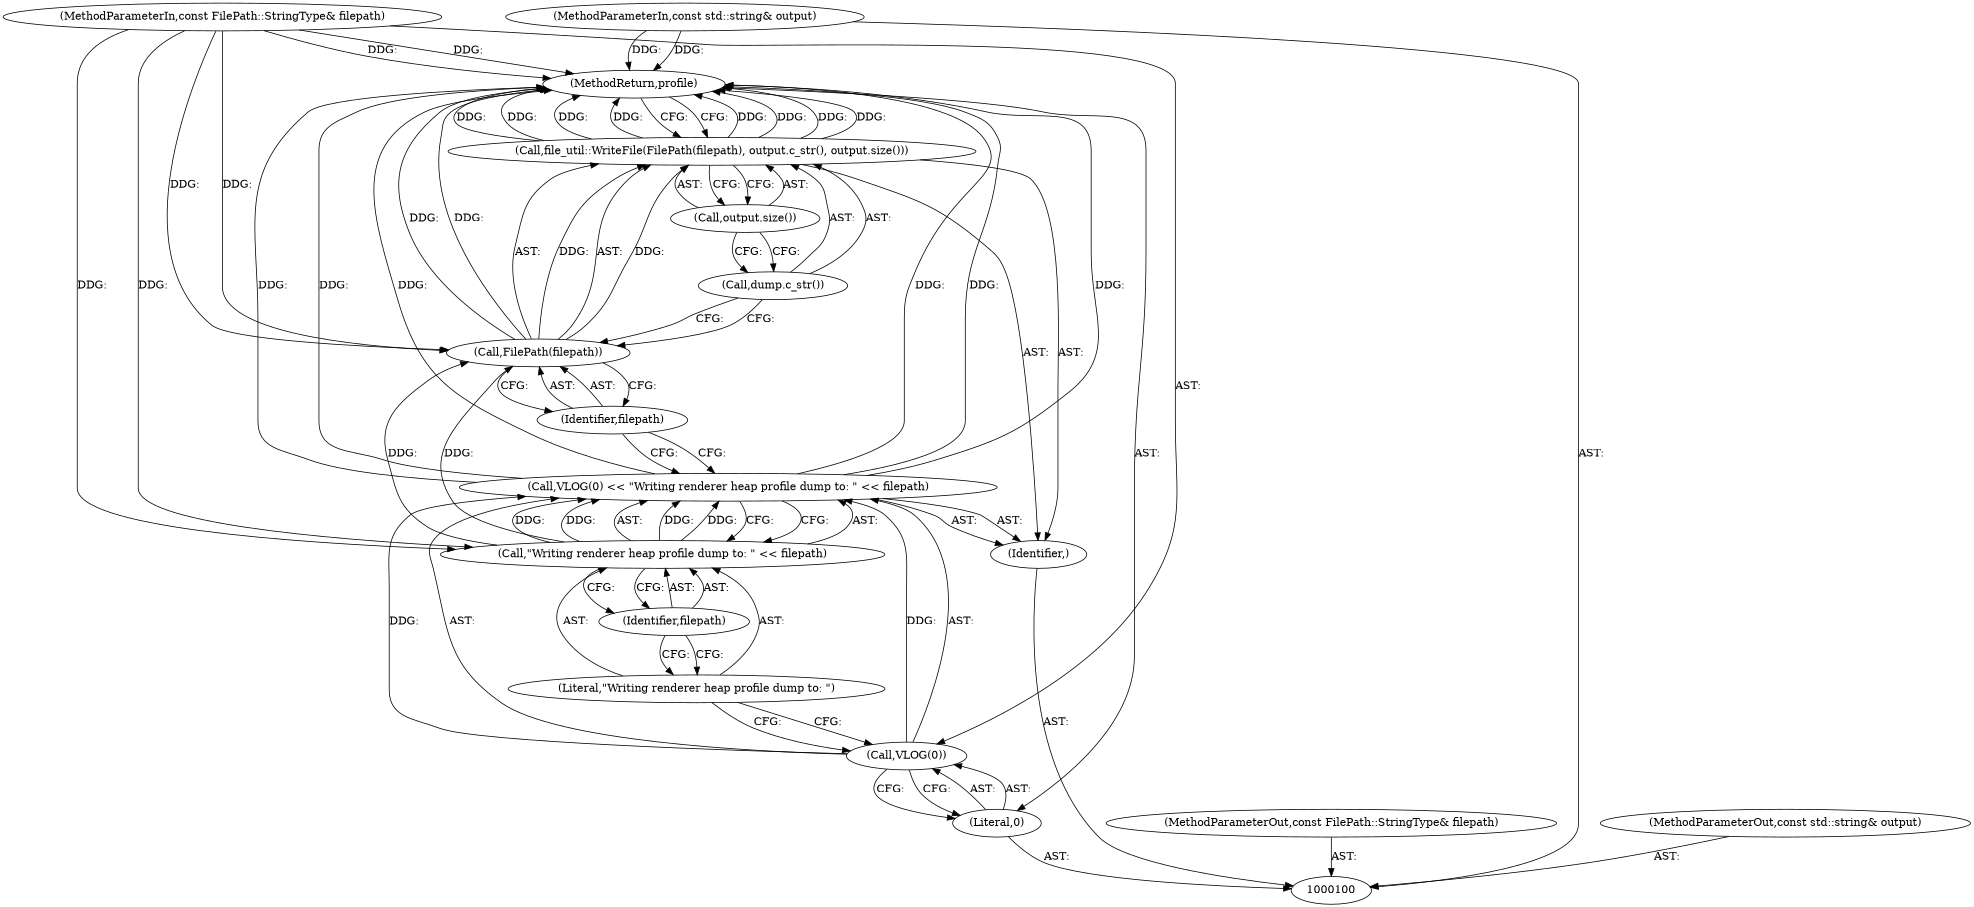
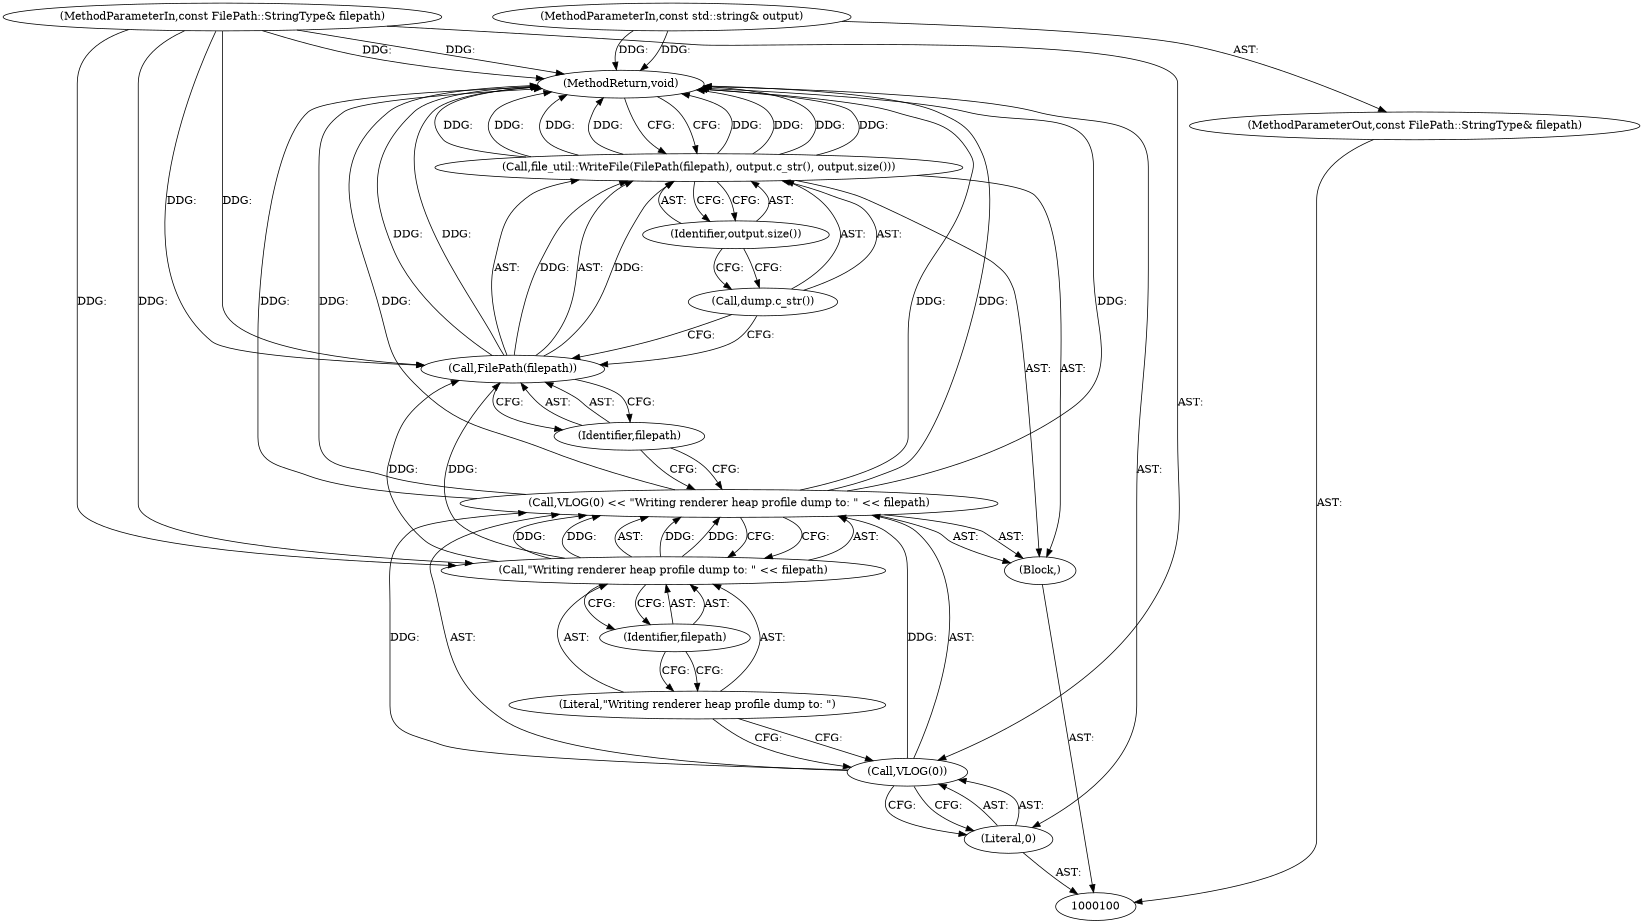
node "(MethodReturn,profile)": label "(MethodReturn,profile)" -> "(MethodReturn,void)"
edge "(MethodParameterIn,const std::string& output)" -> "1000100": now "(MethodParameterIn,const std::string& output)" -> "(MethodParameterOut,const FilePath::StringType& filepath)"
node "(Call,output.size())": label "(Call,output.size())" -> "(Identifier,output.size())"
node "(Identifier,)": label "(Identifier,)" -> "(Block,)"
node "(MethodParameterOut,const std::string& output)": removed
